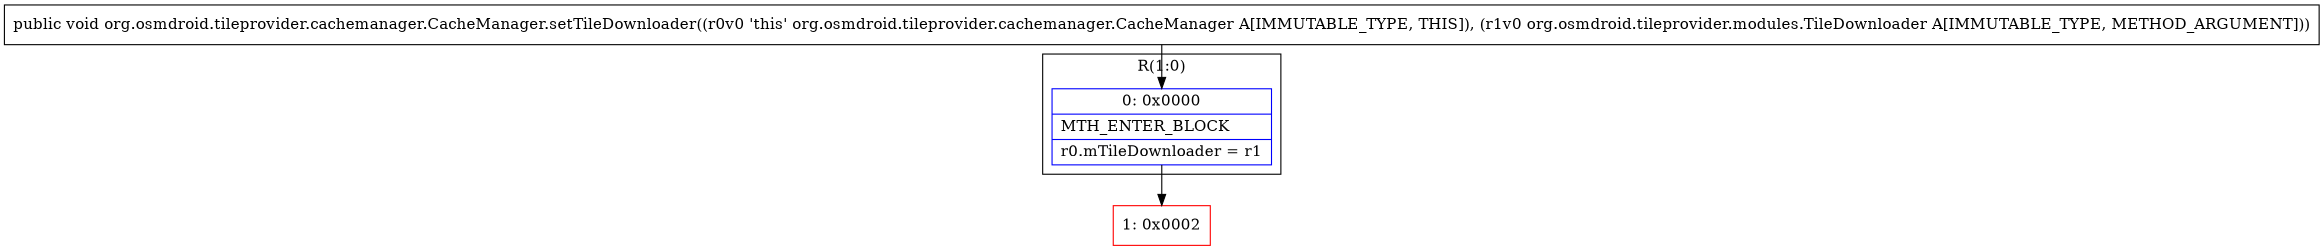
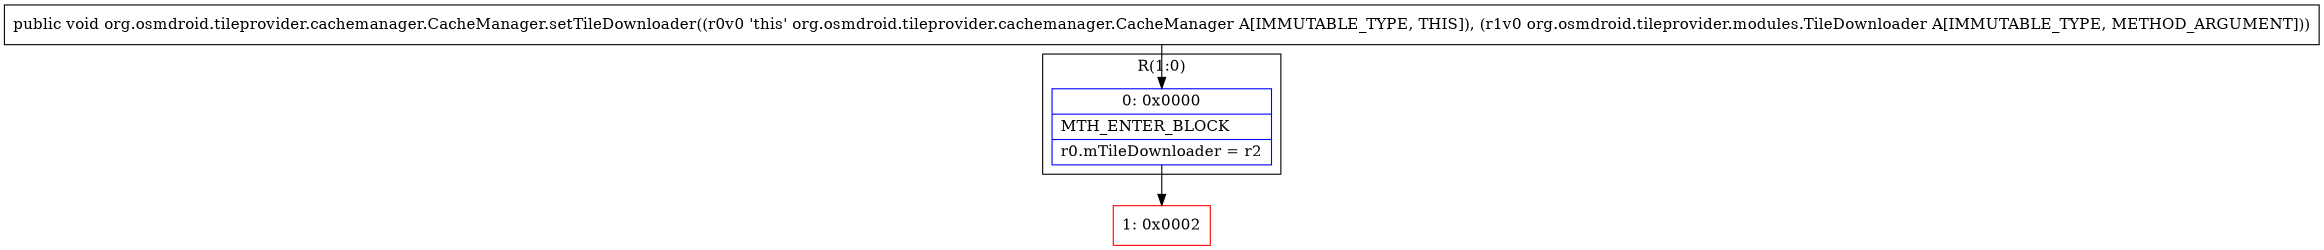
node "0: 0x0000": text "r0.mTileDownloader = r1" -> "r0.mTileDownloader = r2"
